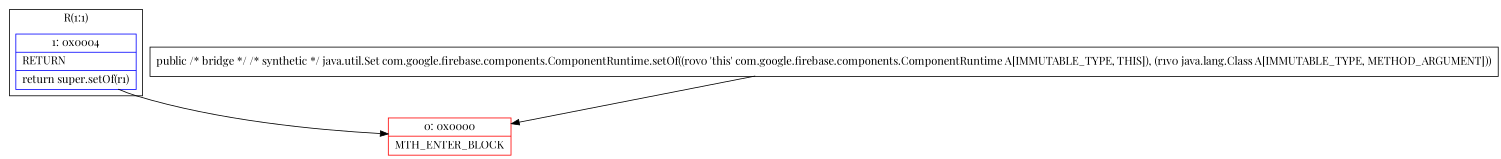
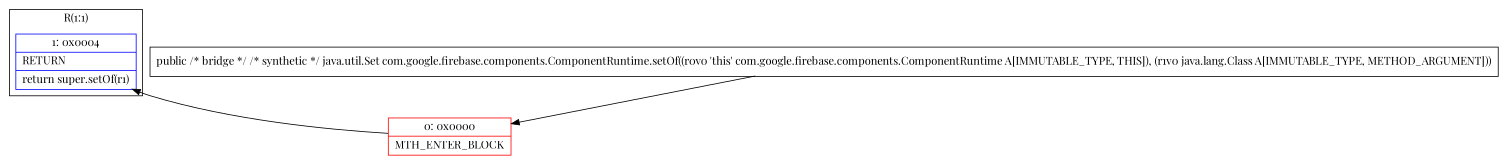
edge "1: 0x0004" -> "0: 0x0000": reversed
